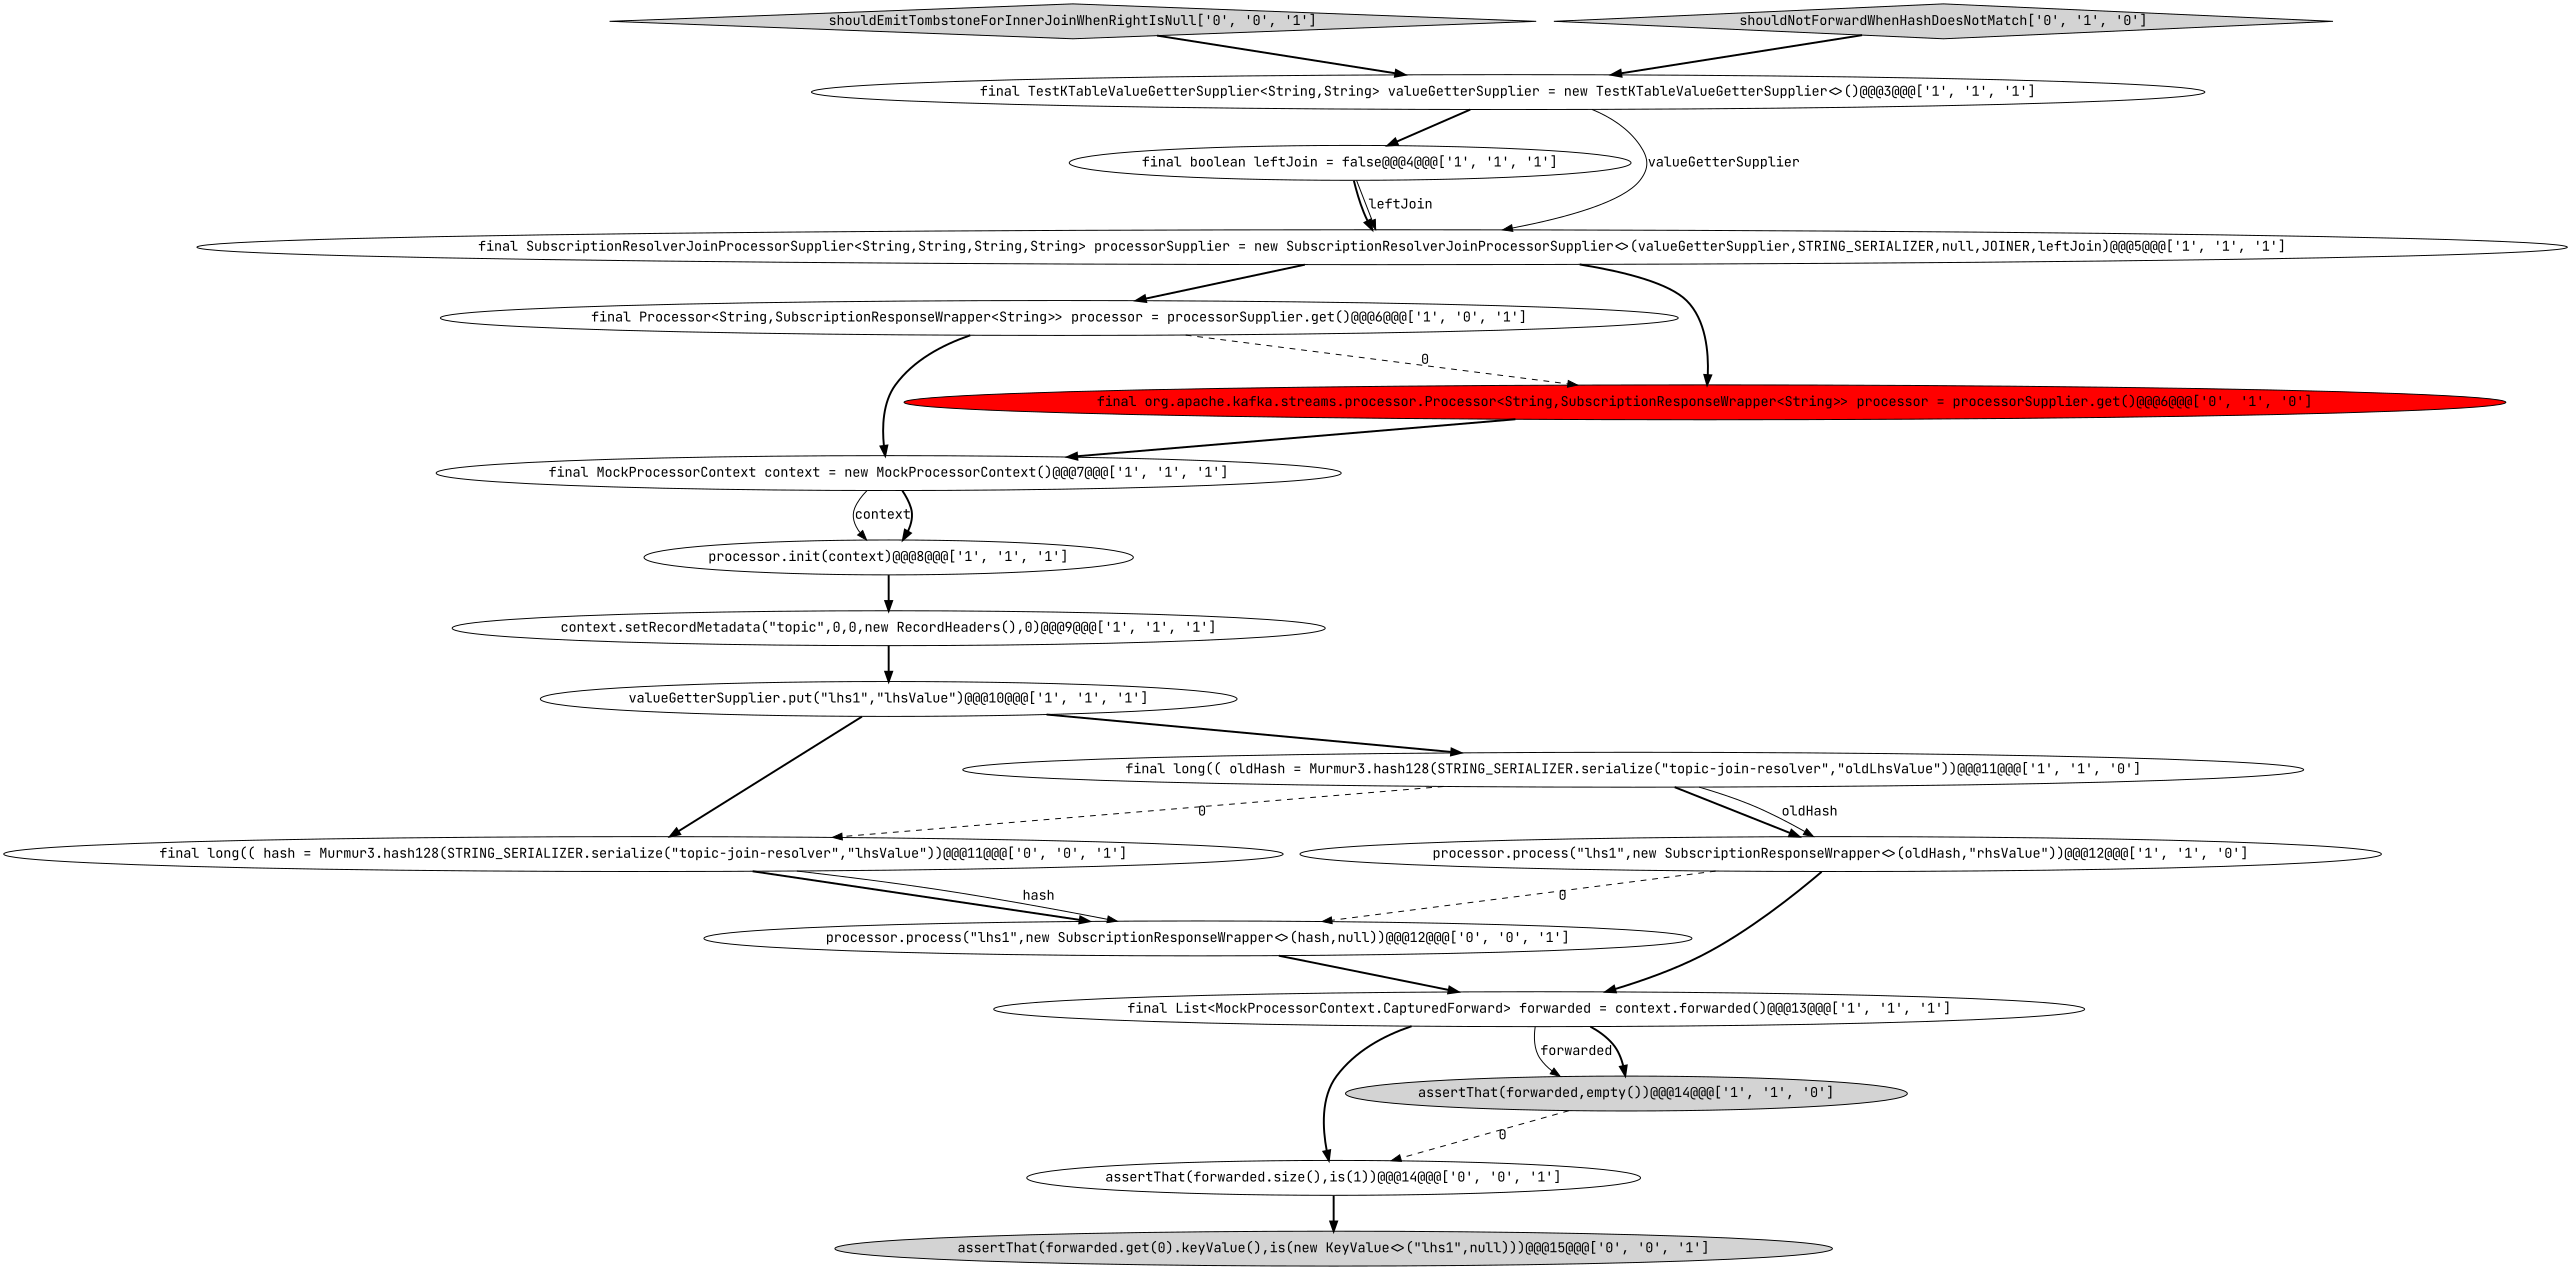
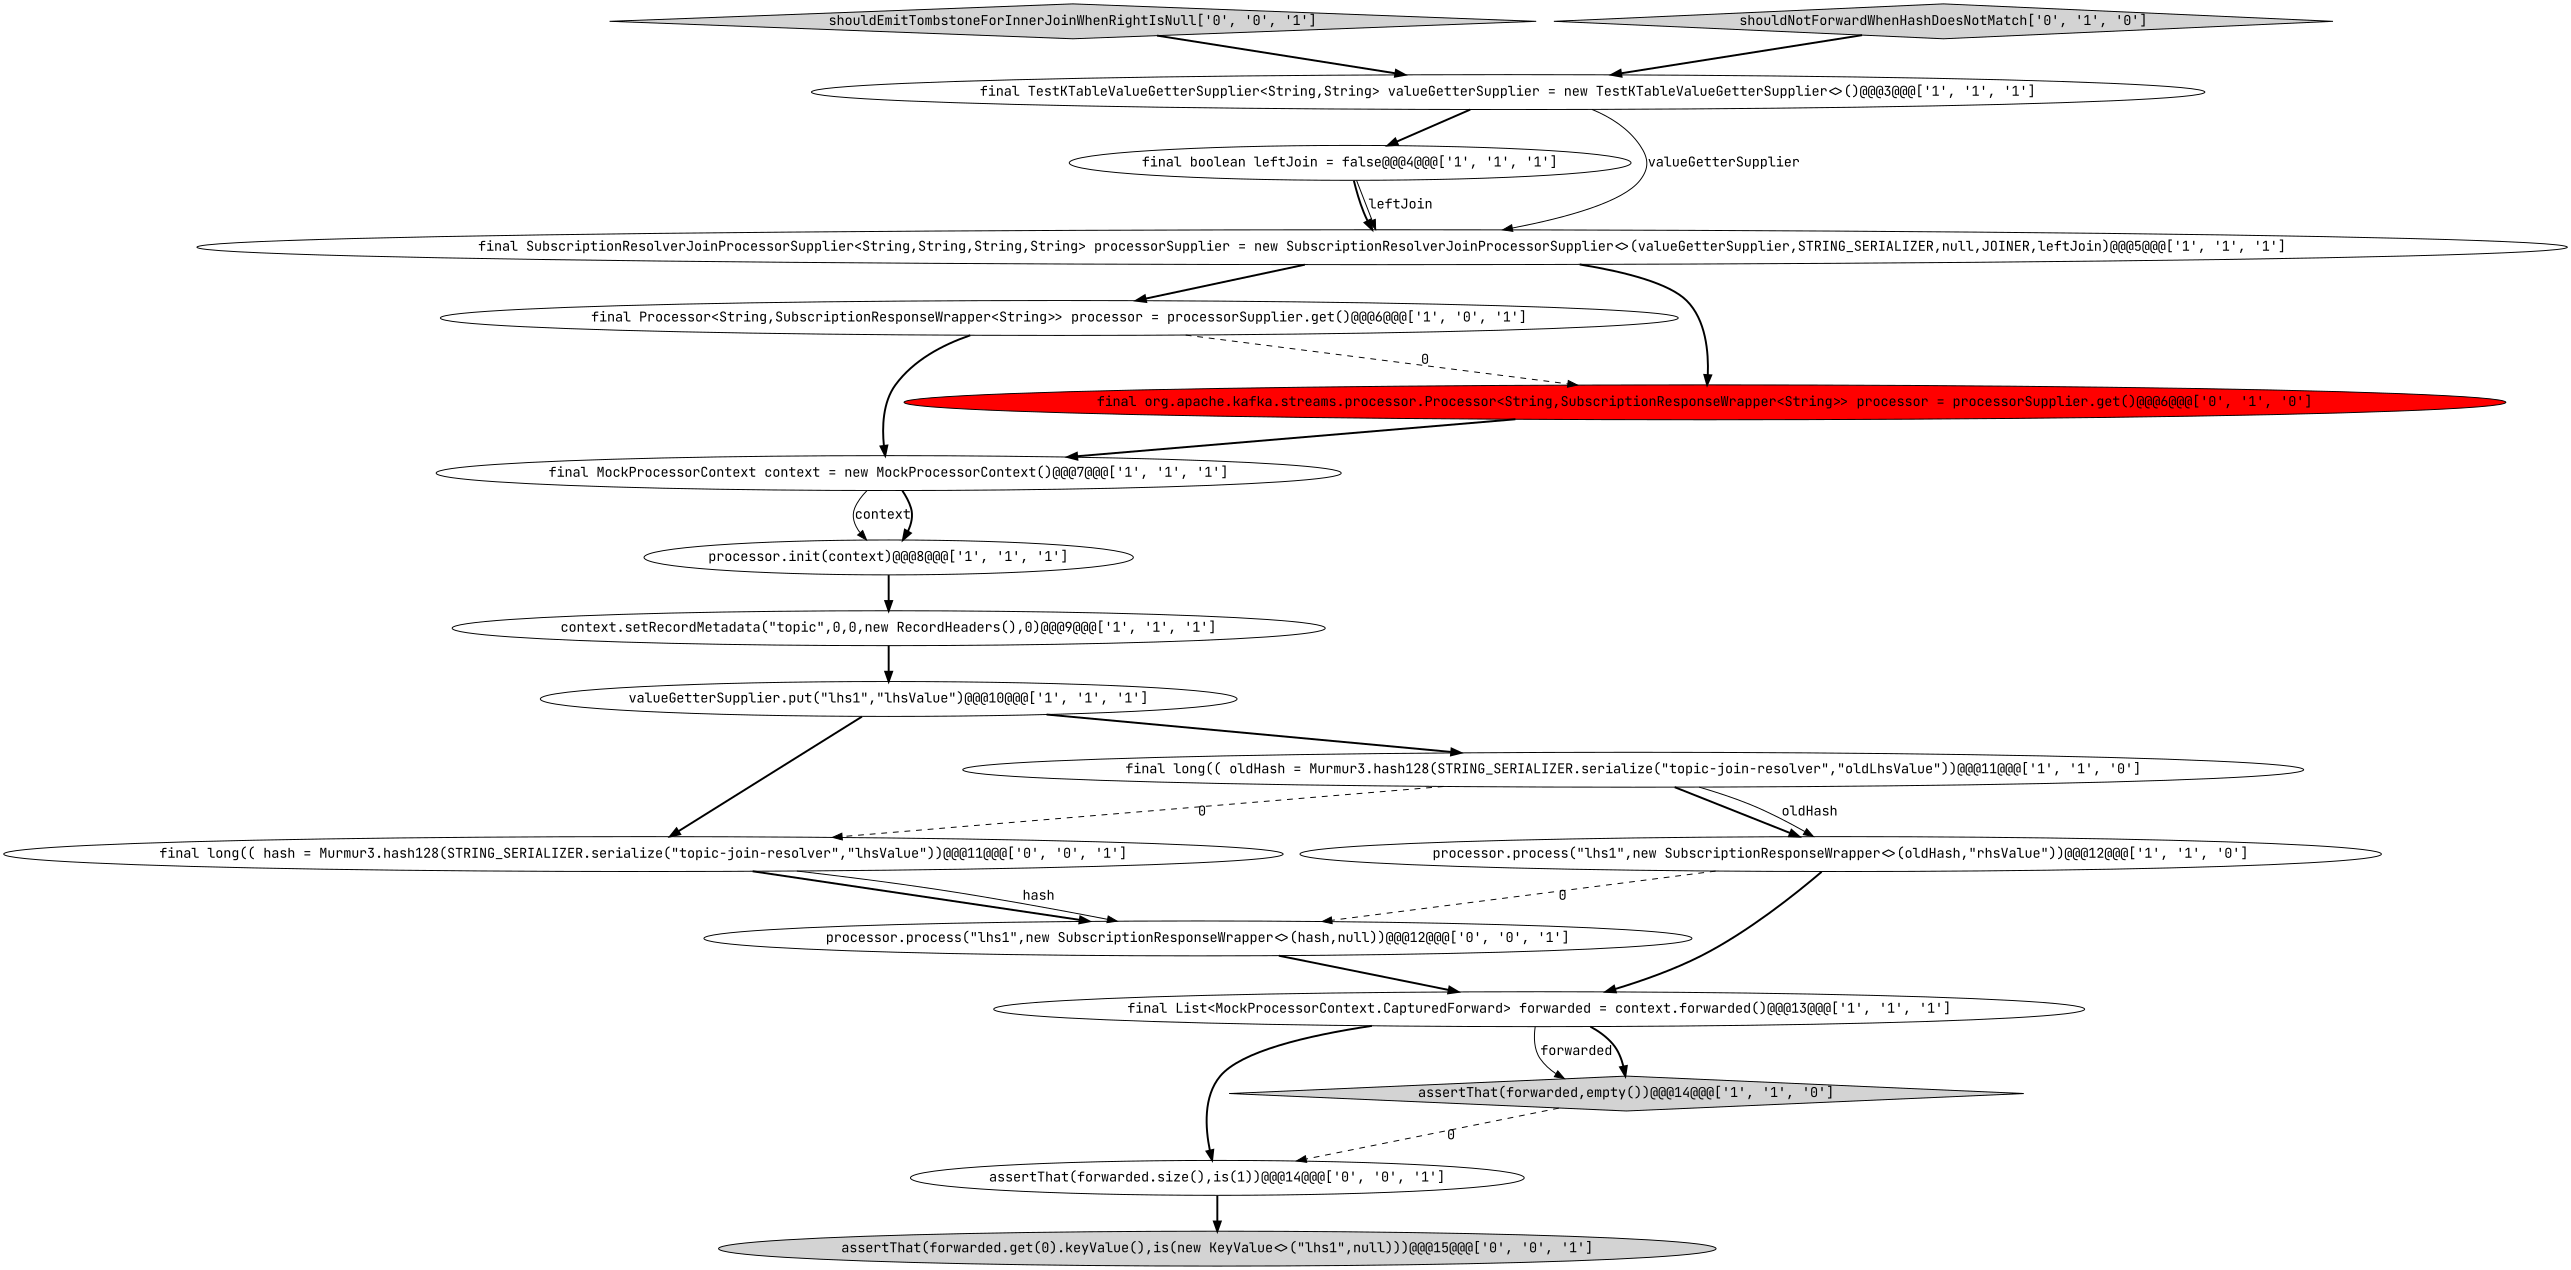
node "assertThat(forwarded,empty())@@@14@@@['1', '1', '0']": shape ellipse -> diamond
